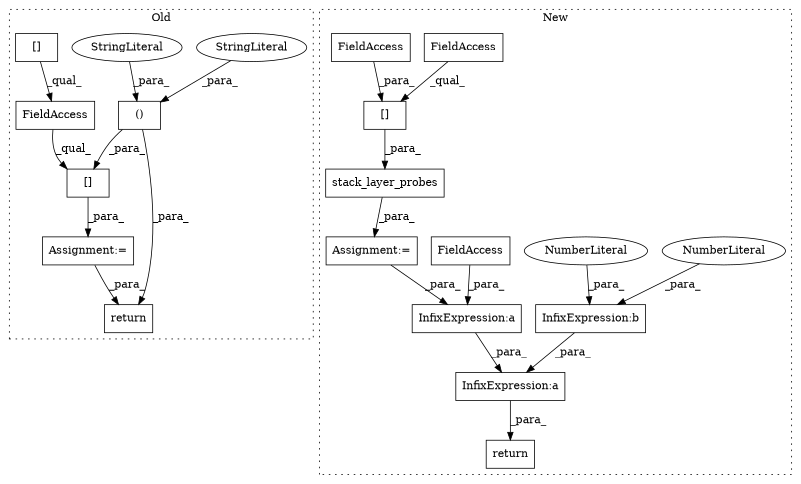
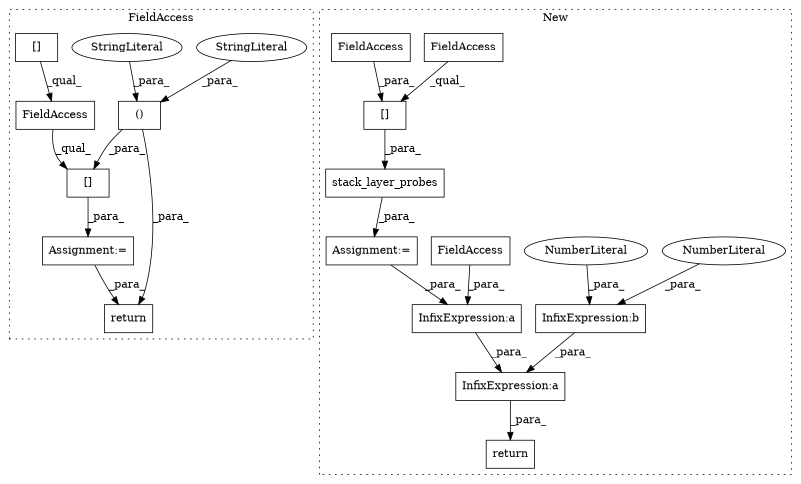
cluster "Old": label "Old" -> "FieldAccess"
